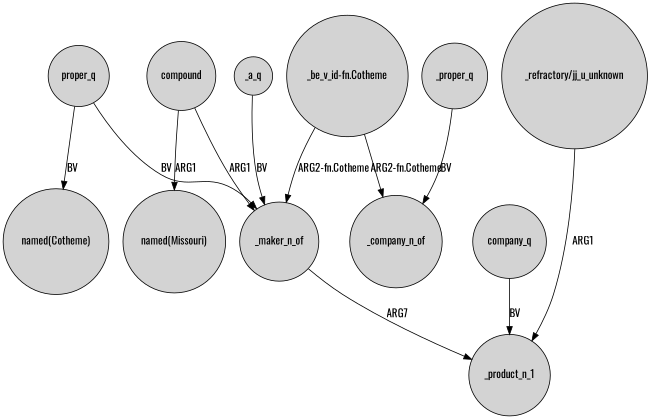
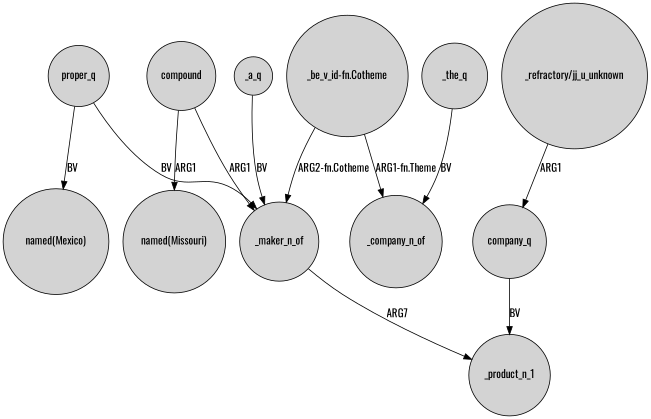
node "_proper_q": label "_proper_q" -> "_the_q"
edge "_be_v_id-fn.Cotheme" -> "_company_n_of": label "ARG2-fn.Cotheme" -> "ARG1-fn.Theme"
node "named(Cotheme)": label "named(Cotheme)" -> "named(Mexico)"
edge "_refractory/jj_u_unknown" -> "_product_n_1": now "_refractory/jj_u_unknown" -> "company_q"
